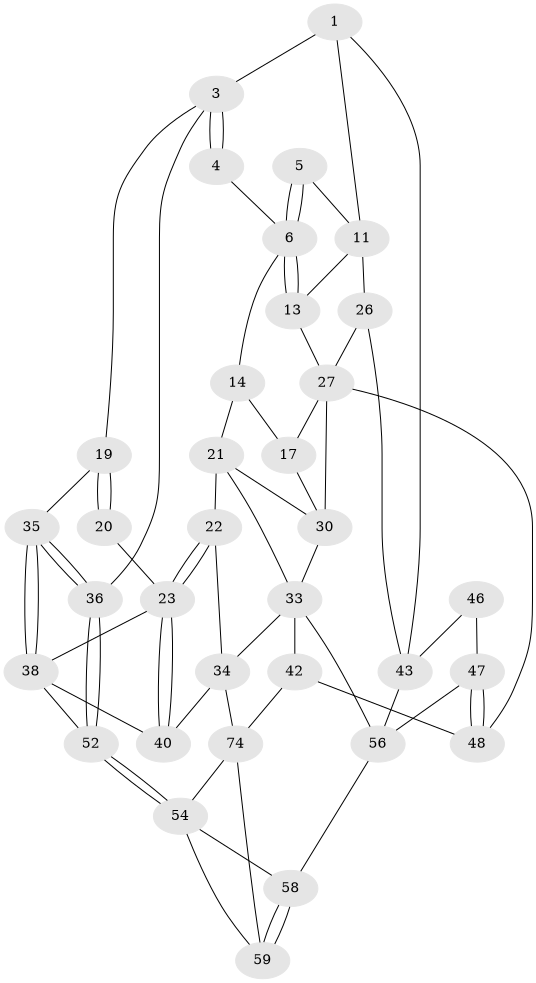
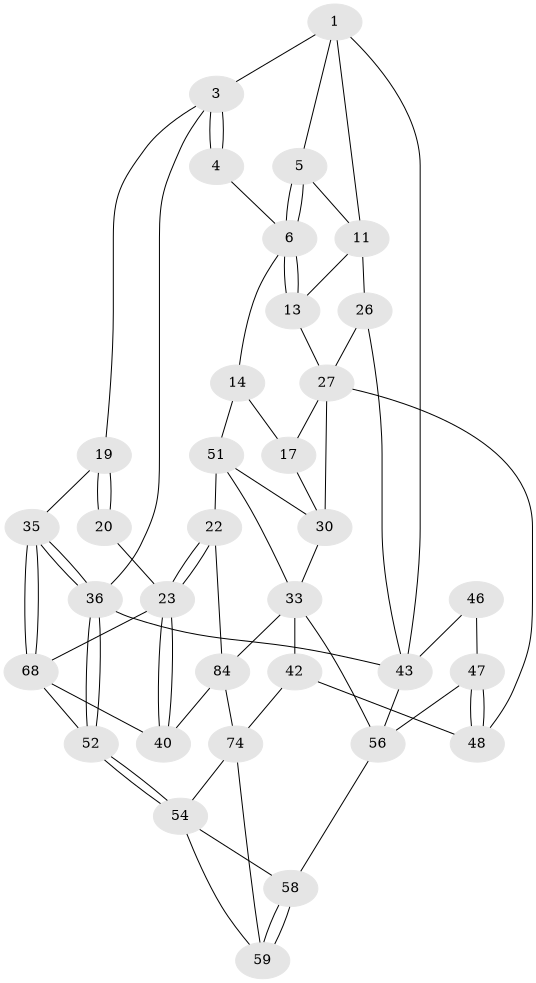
edge "1" -- "5": added
node "21": label "21" -> "51"
edge "36" -- "43": added
node "38": label "38" -> "68"
node "34": label "34" -> "84"
